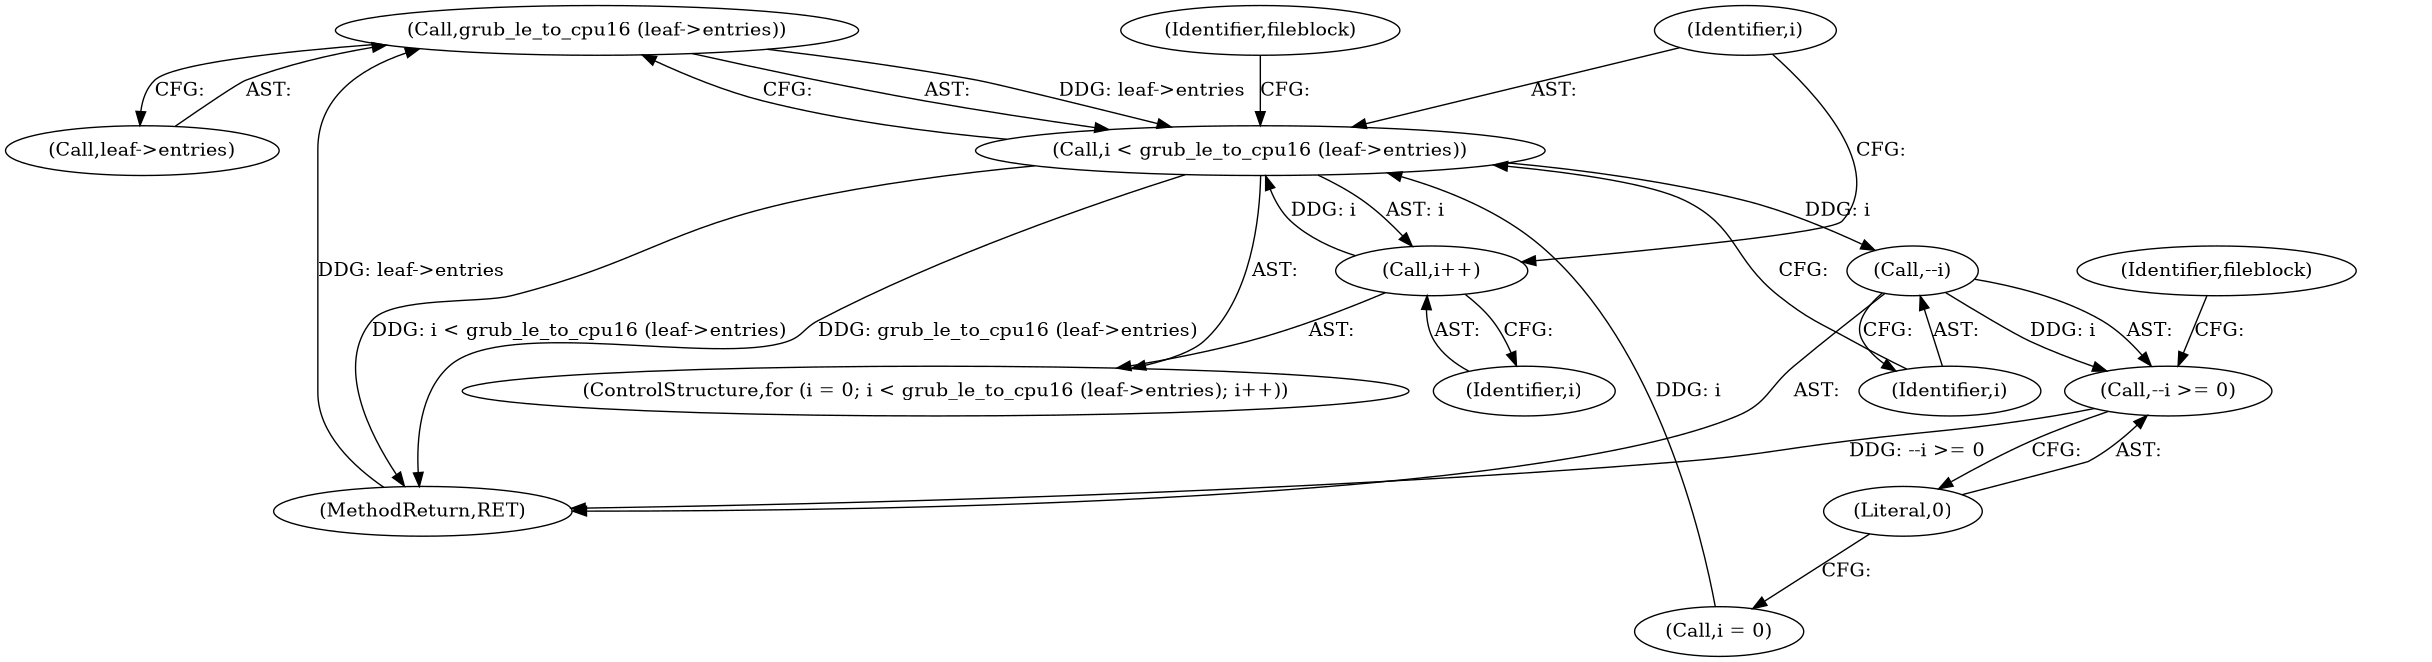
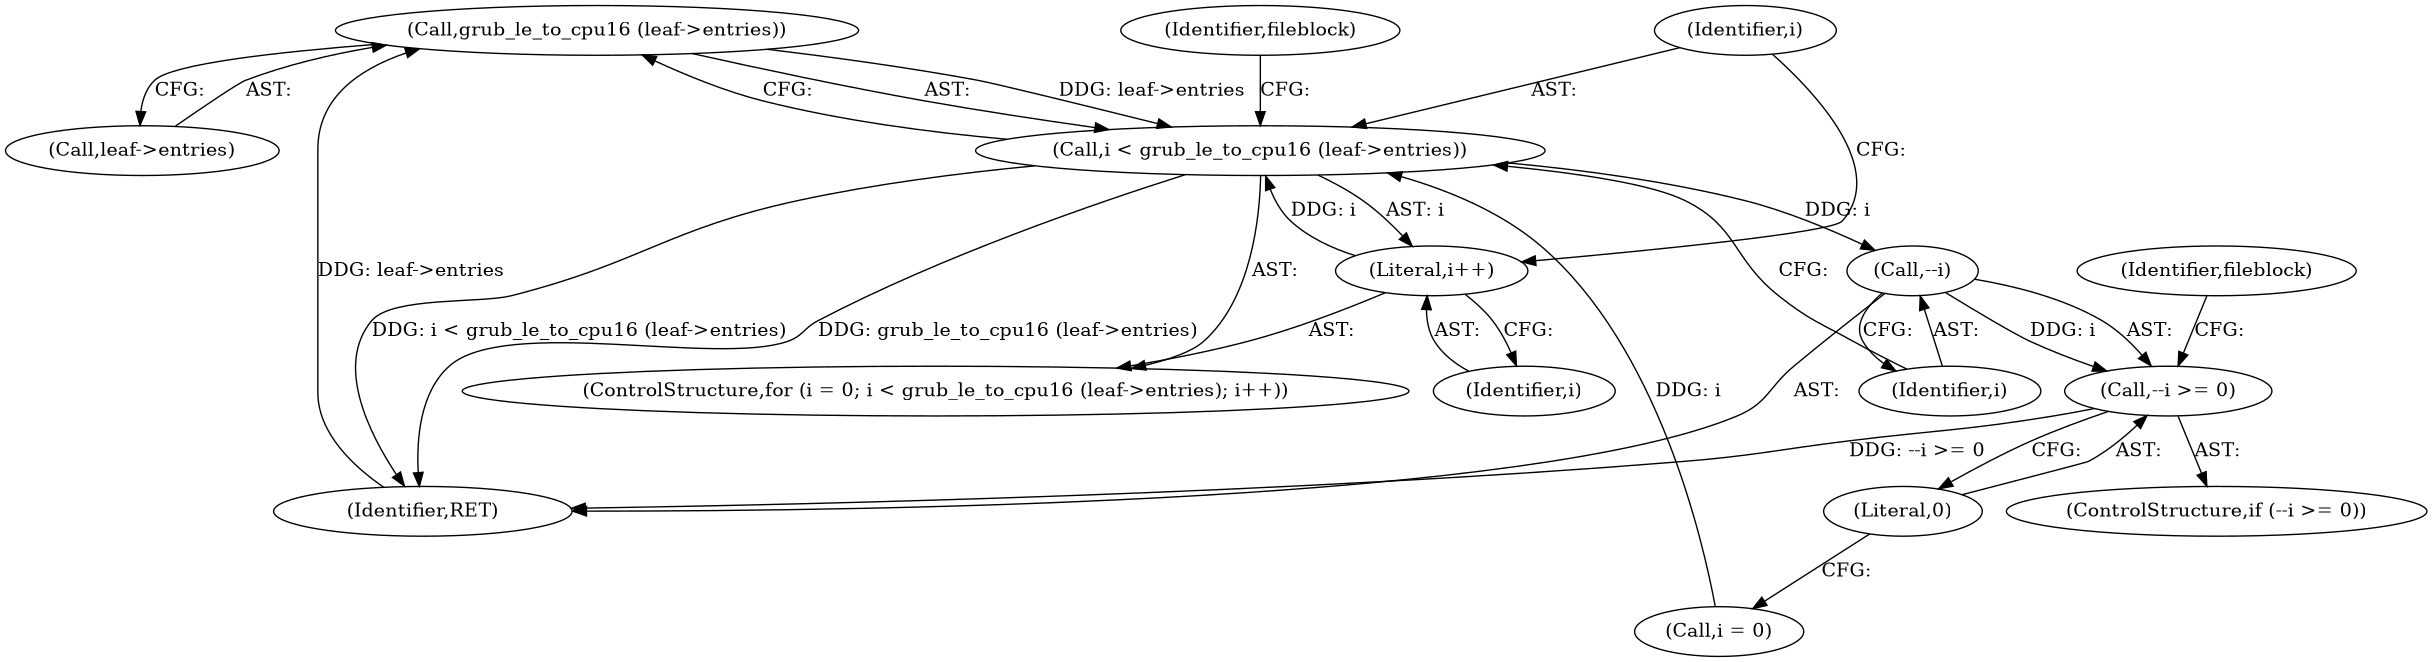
node "(Call,i++)": label "(Call,i++)" -> "(Literal,i++)"
node "(MethodReturn,RET)": label "(MethodReturn,RET)" -> "(Identifier,RET)"
node "(ControlStructure,if (--i >= 0))": added
